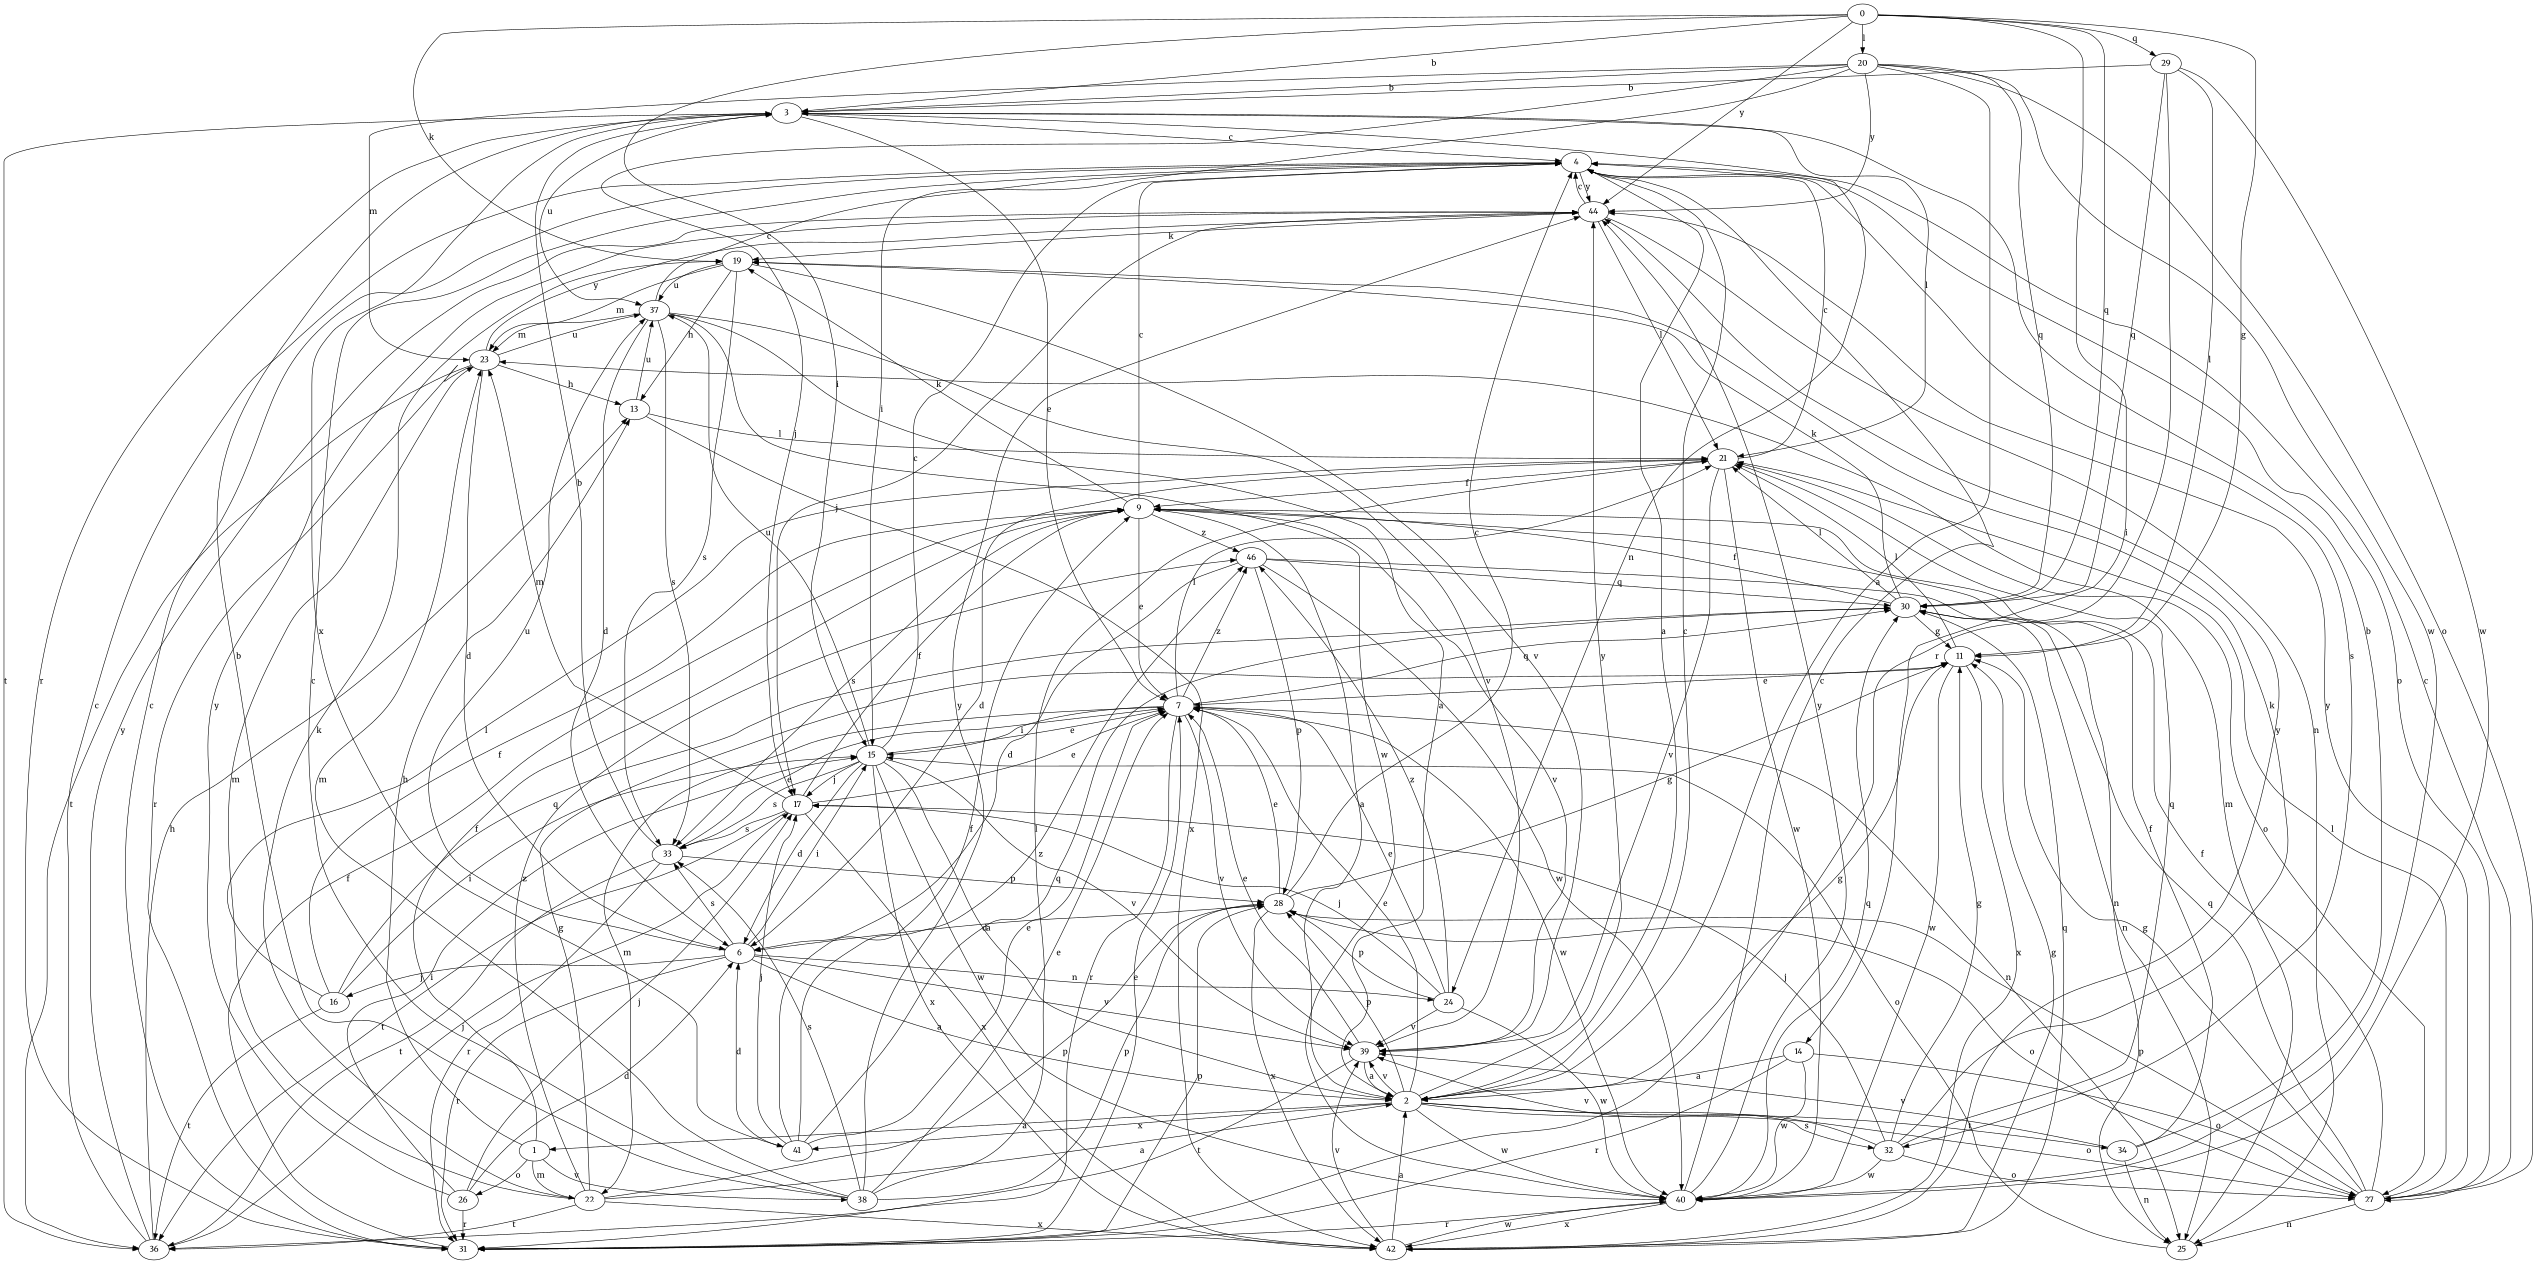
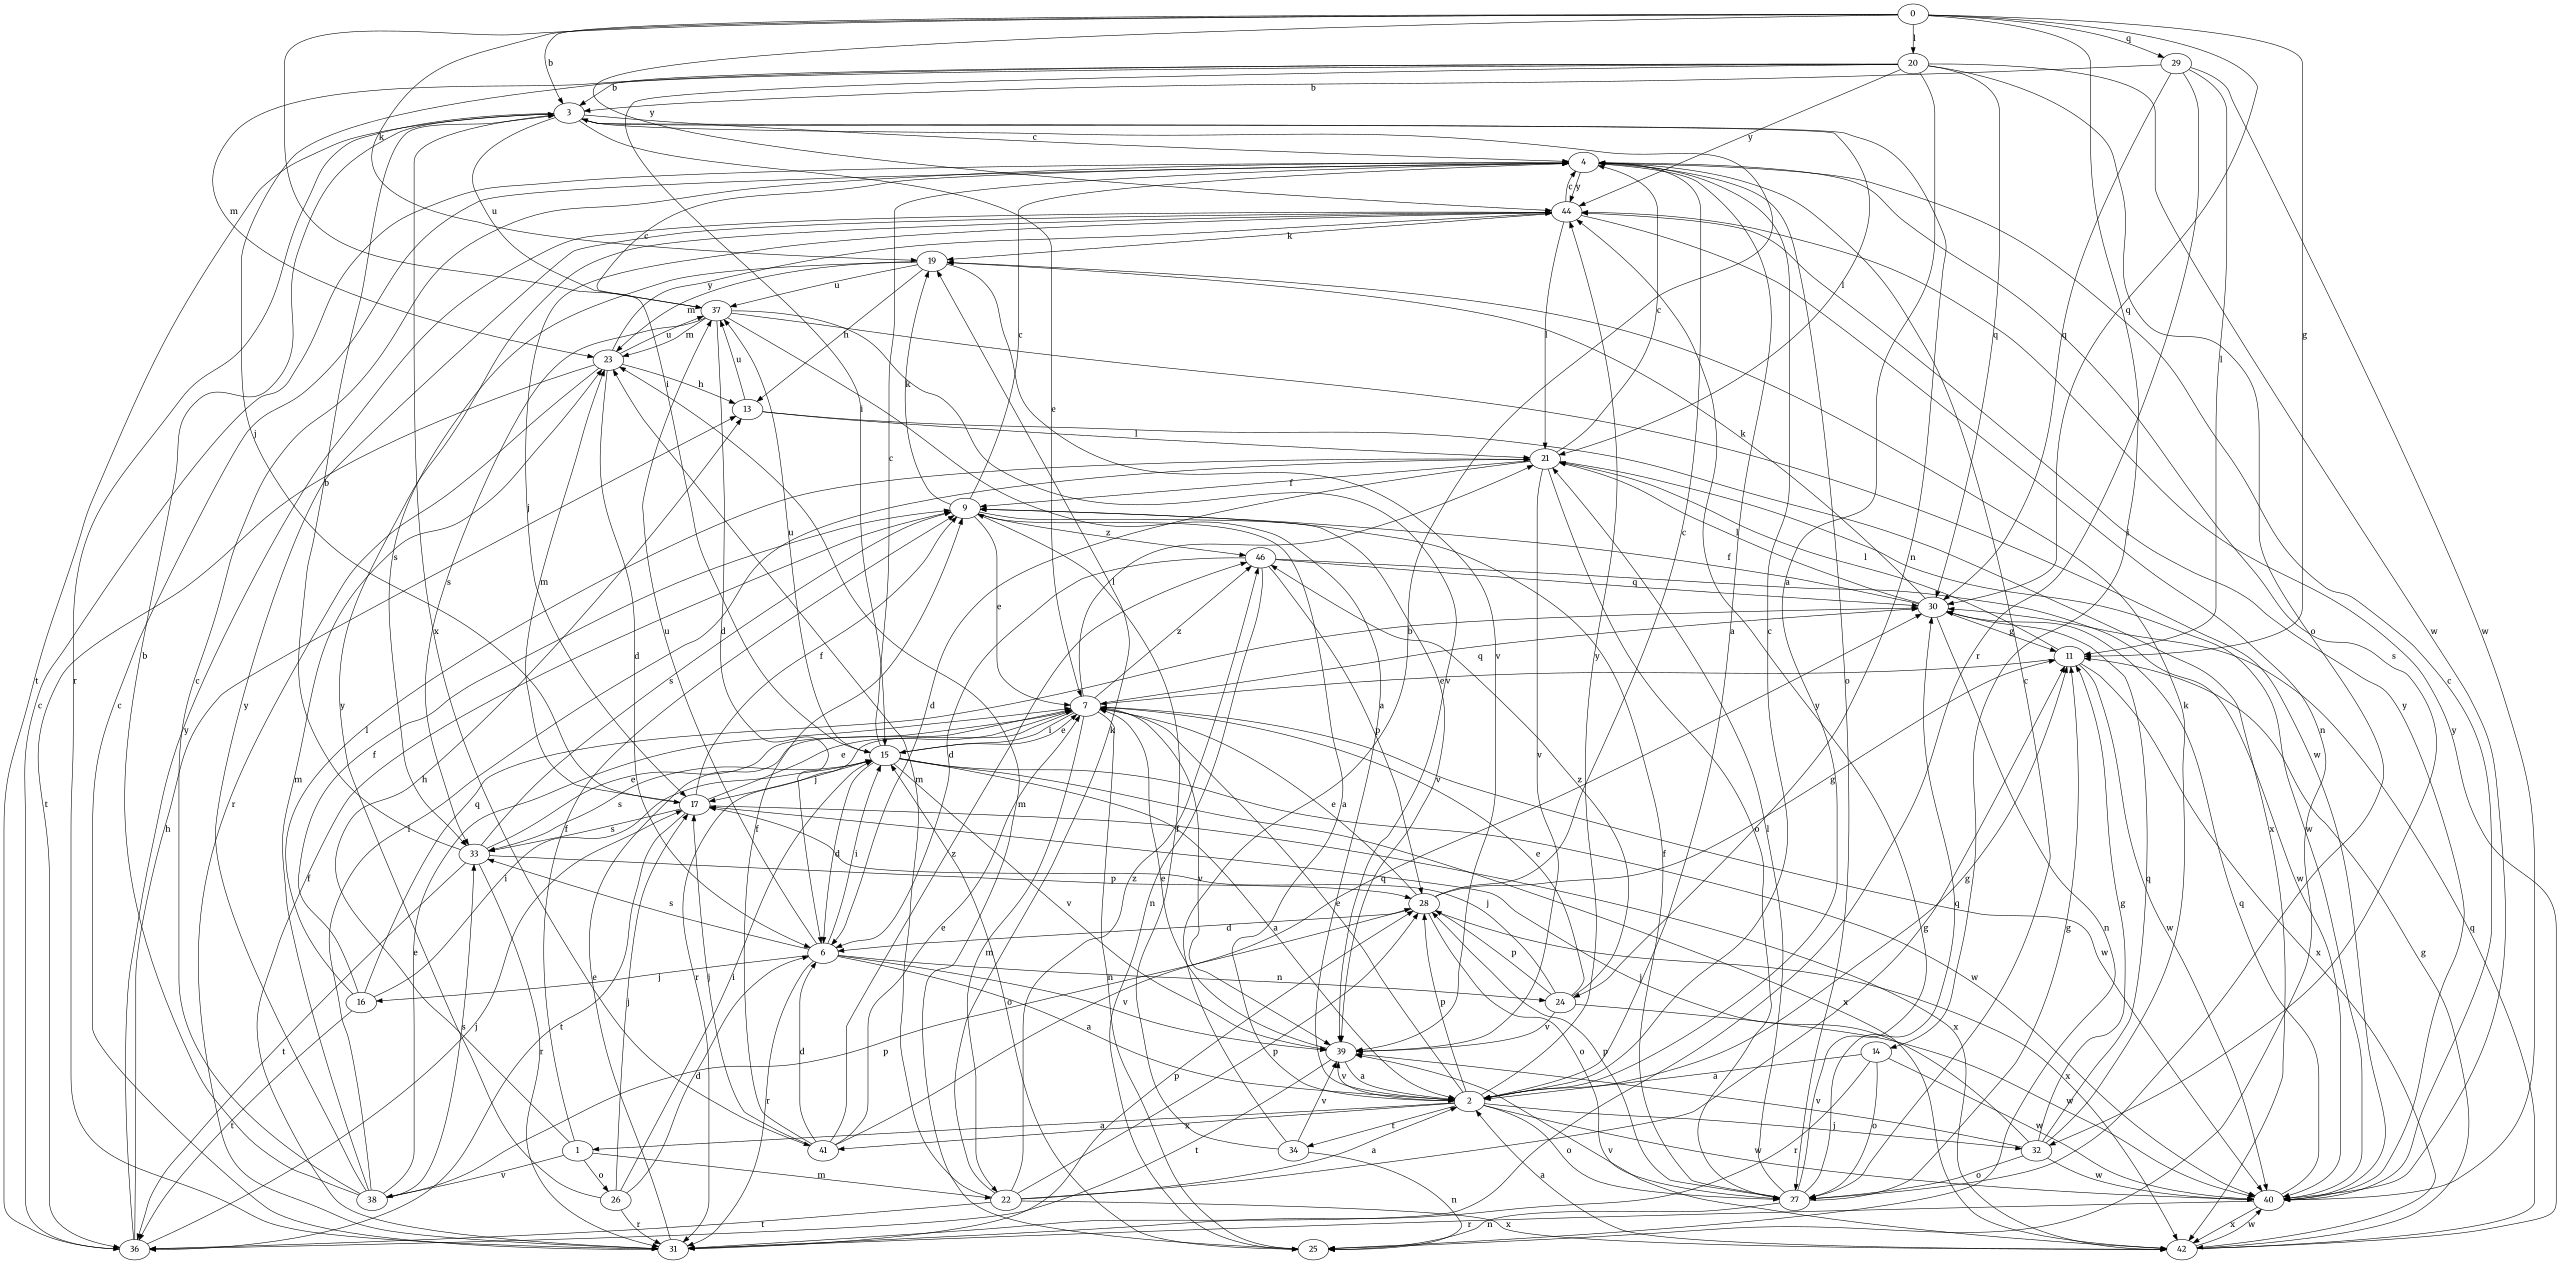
edge "9" -> "33": reversed
edge "32" -> "21": now "32" -> "30"
edge "2" -> "32": label "s" -> "j"
